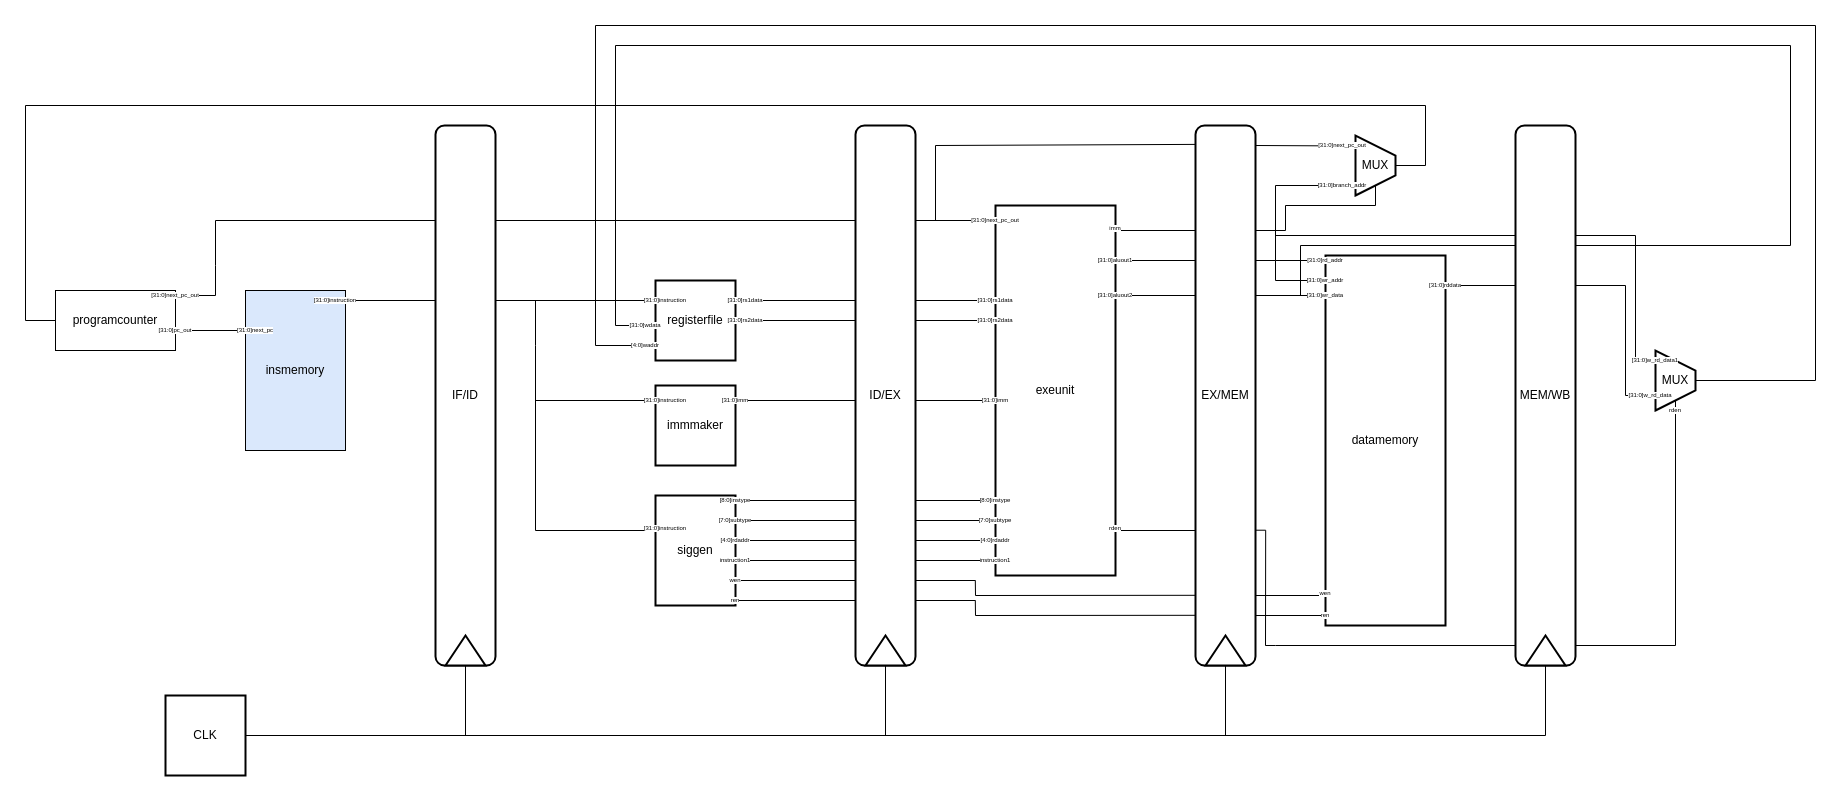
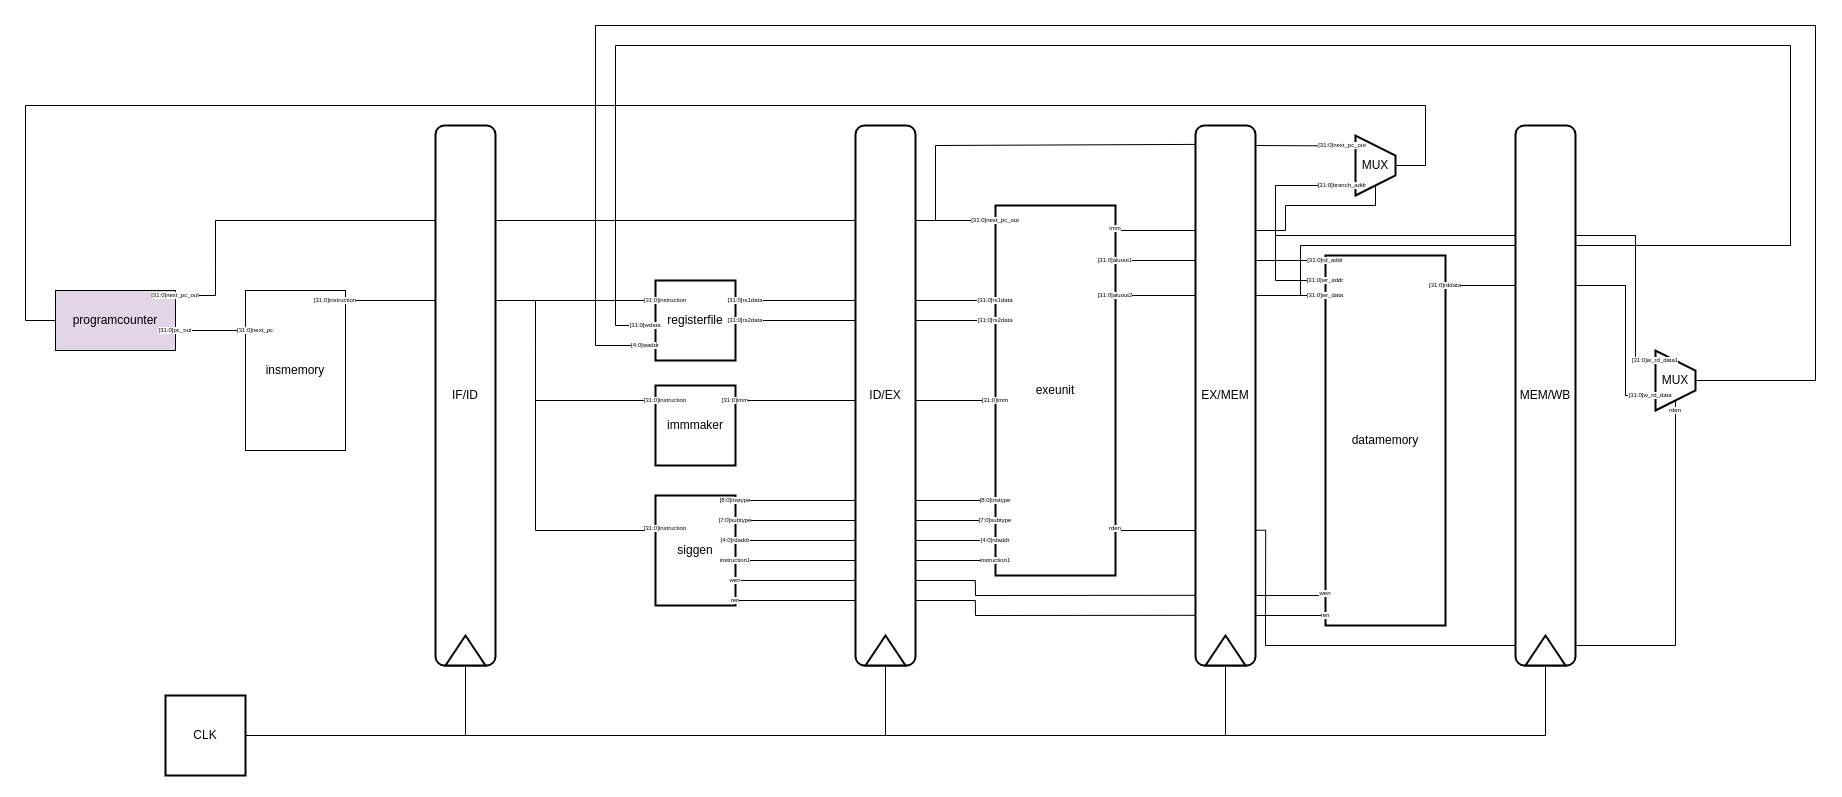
node "programcounter": fillcolor #ffffff -> #e1d5e7
node "insmemory": fillcolor #dae8fc -> #ffffff
